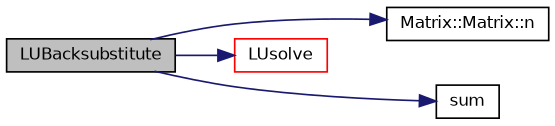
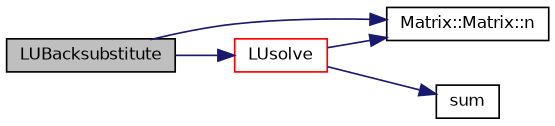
edge "LUsolve" -> "Matrix::Matrix::n": added
edge "LUBacksubstitute" -> "sum": now "LUsolve" -> "sum"
